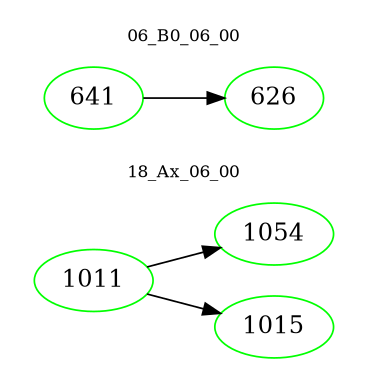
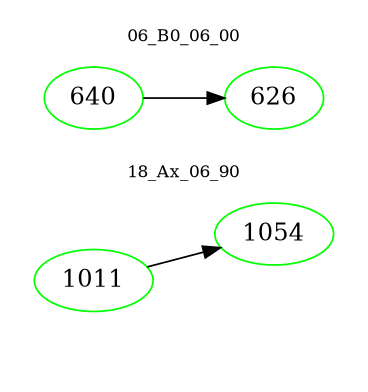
node "641": label "641" -> "640"
cluster "18_Ax_06_00": label "18_Ax_06_00" -> "18_Ax_06_90"
node "1015": removed
